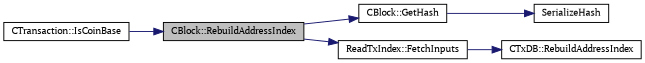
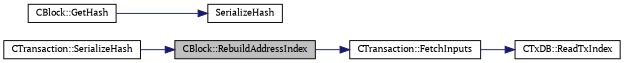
edge "CBlock::RebuildAddressIndex" -> "CBlock::GetHash": removed
node "CTransaction::IsCoinBase": label "CTransaction::IsCoinBase" -> "CTransaction::SerializeHash"
node "ReadTxIndex::FetchInputs": label "ReadTxIndex::FetchInputs" -> "CTransaction::FetchInputs"
node "CTxDB::RebuildAddressIndex": label "CTxDB::RebuildAddressIndex" -> "CTxDB::ReadTxIndex"
